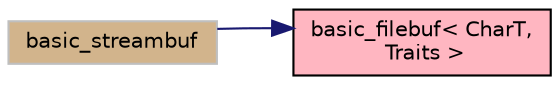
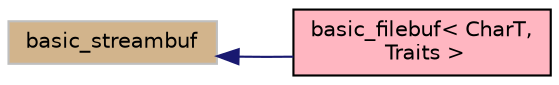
edge "basic_streambuf" -> "basic_filebuf< CharT, Traits >": reversed
